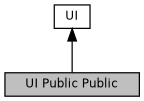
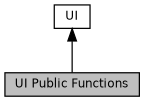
node "UI Public Public": label "UI Public Public" -> "UI Public Functions"
